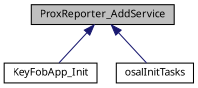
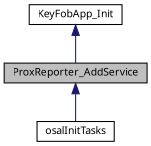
edge "KeyFobApp_Init" -> "ProxReporter_AddService": reversed
